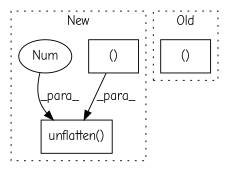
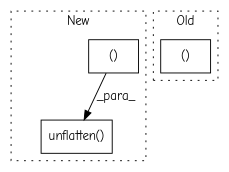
node "Num": removed
